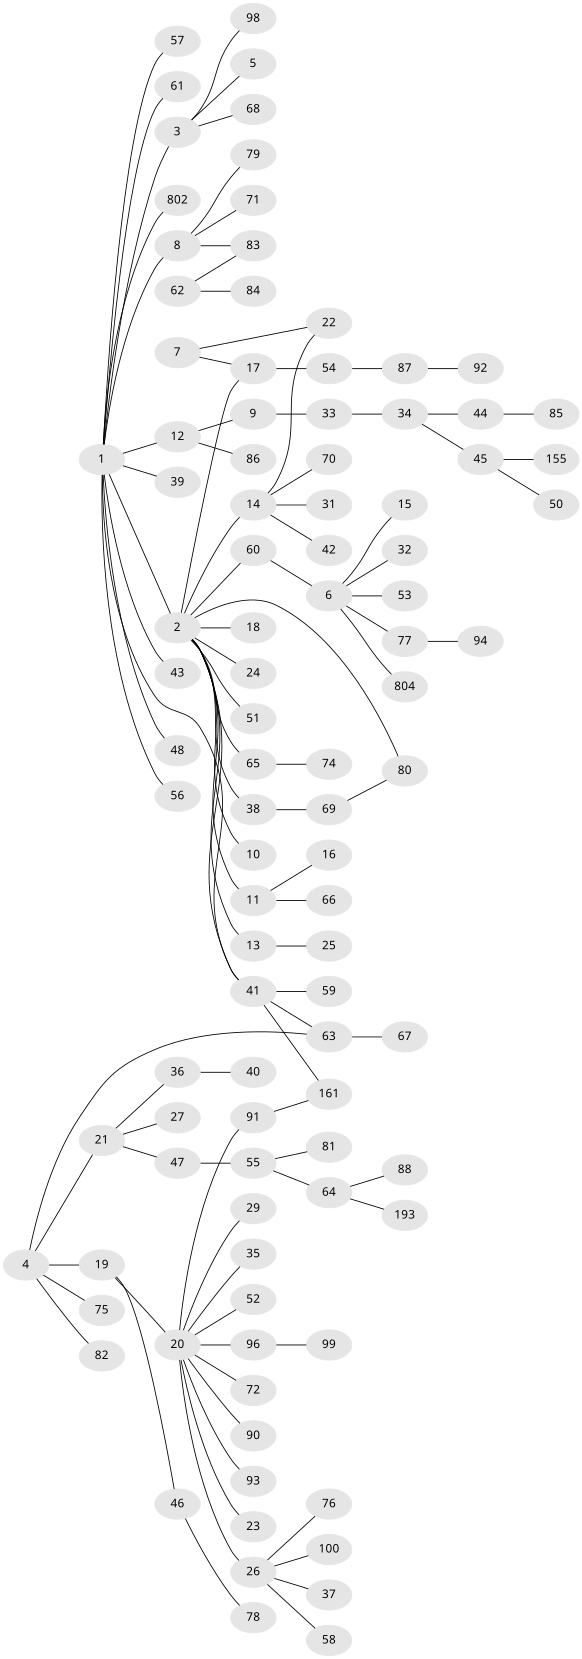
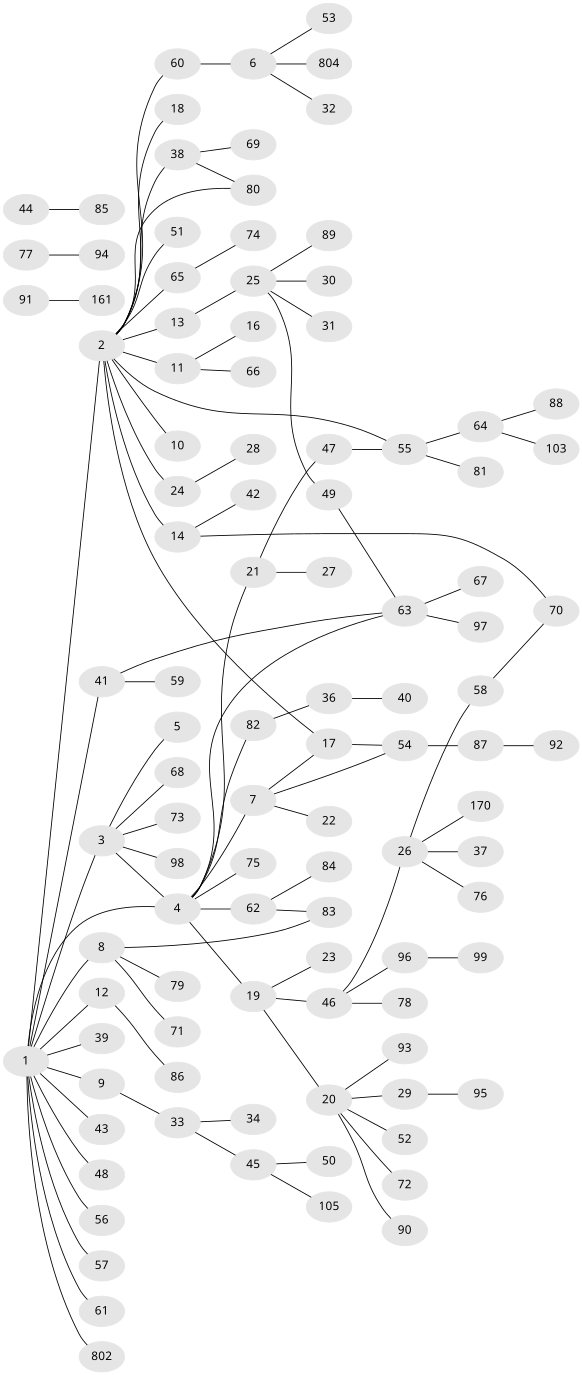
node "89": added
node "30": added
edge "34" -- "44": removed
edge "22" -- "14": removed
edge "9" -- "12": now "9" -- "1"
edge "34" -- "45": now "33" -- "45"
node "28": added
node "155": label "155" -> "105"
node "49": added
edge "14" -- "31": now "25" -- "31"
node "15": removed
edge "6" -- "77": removed
node "97": added
edge "70" -- "58": added
edge "54" -- "7": added
edge "80" -- "69": now "80" -- "38"
node "73": added
edge "7" -- "4": added
edge "3" -- "4": added
edge "2" -- "41": now "2" -- "55"
edge "4" -- "62": added
edge "4" -- "1": added
edge "41" -- "161": removed
node "95": added
edge "36" -- "21": now "36" -- "82"
node "193": label "193" -> "103"
edge "91" -- "20": removed
node "35": removed
edge "20" -- "96": now "46" -- "96"
edge "20" -- "23": now "19" -- "23"
edge "20" -- "26": now "46" -- "26"
node "100": label "100" -> "170"
